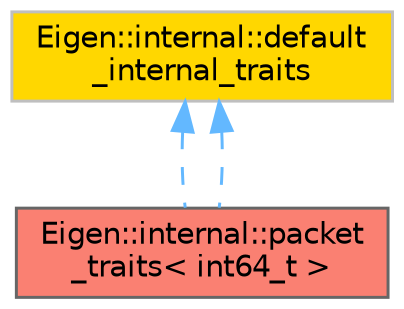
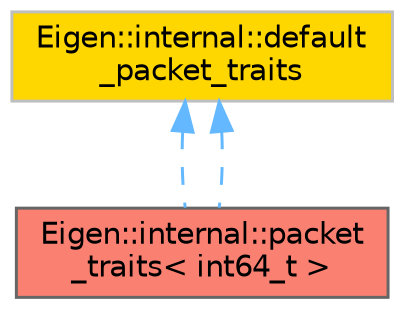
node "Eigen::internal::default _internal_traits": label "Eigen::internal::default _internal_traits" -> "Eigen::internal::default _packet_traits"
